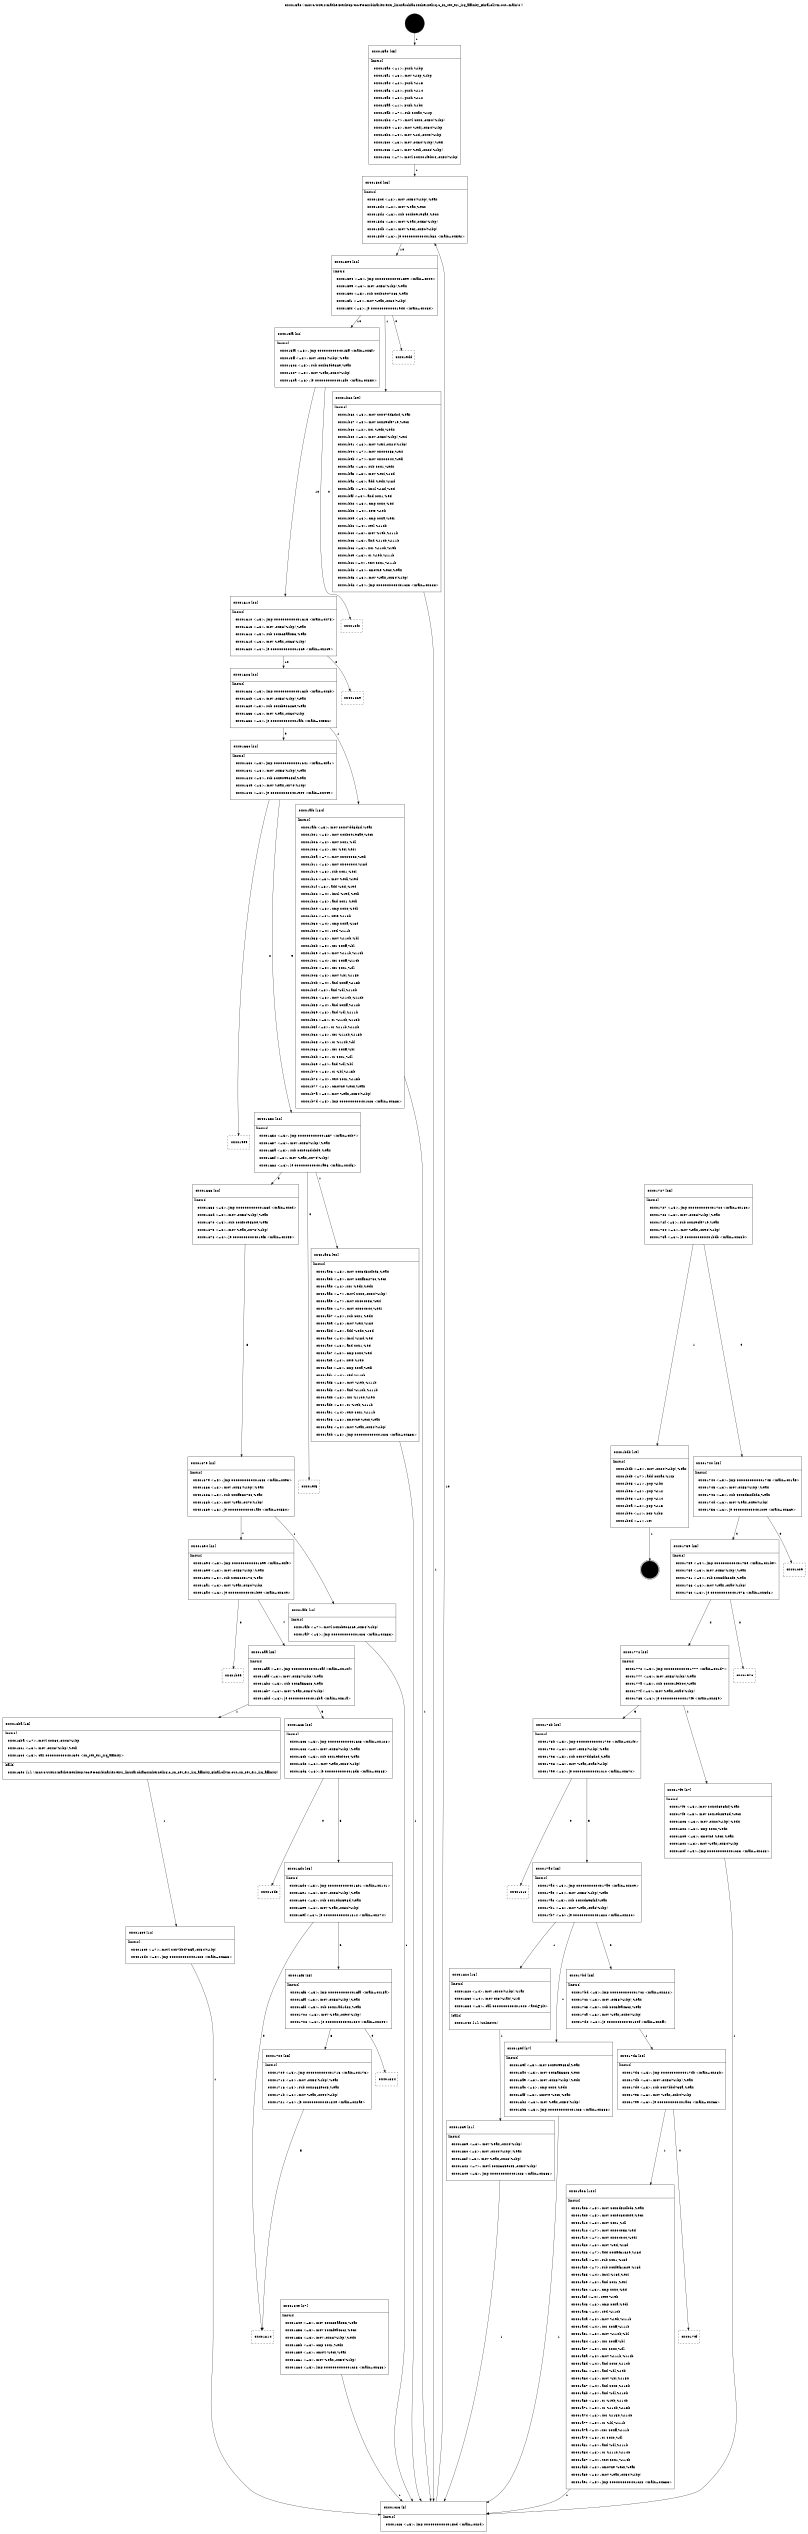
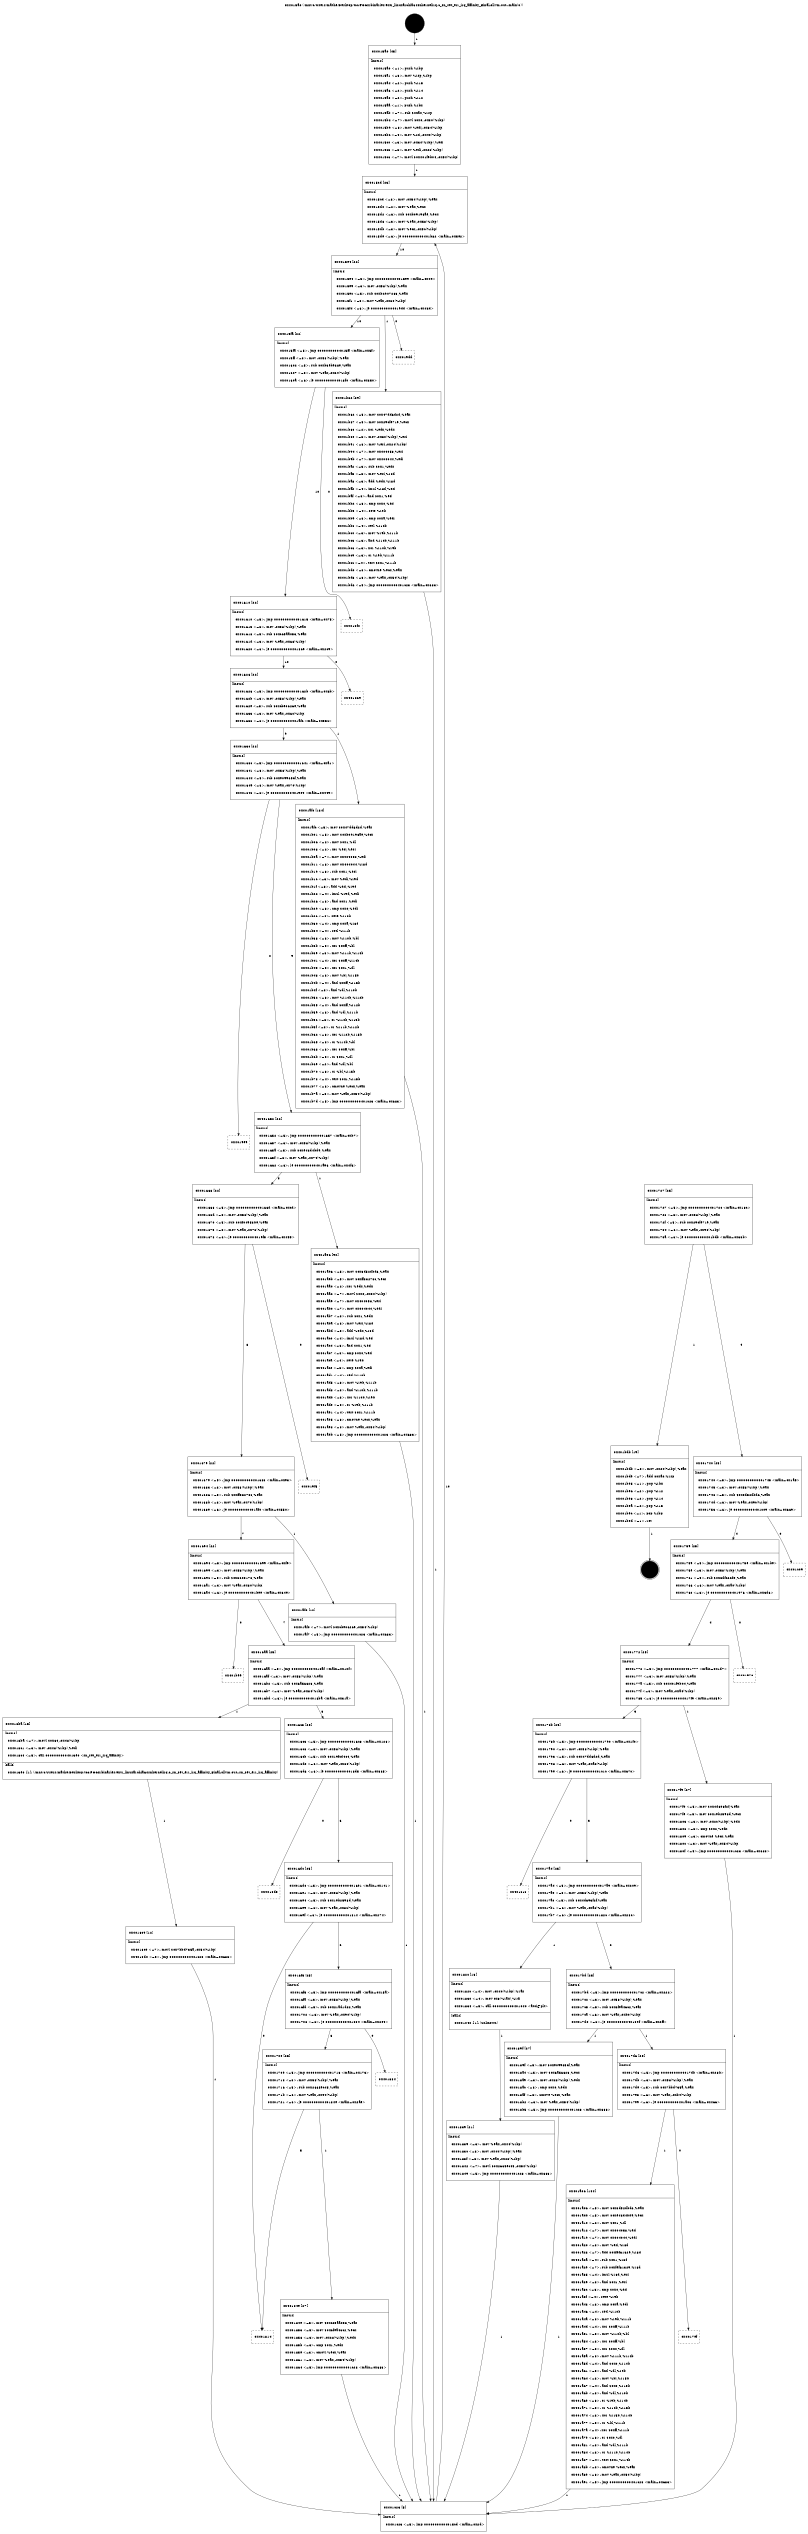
edge "0x401652 [22]" -> "0x4019f5": now "0x401668 [22]" -> "0x4019f5"
edge "0x4017a4 [25]" -> "0x40189f [27]": now "0x4017bd [25]" -> "0x40189f [27]"
edge "0x40170e [25]" -> "0x40184e [27]": added, label "1"
